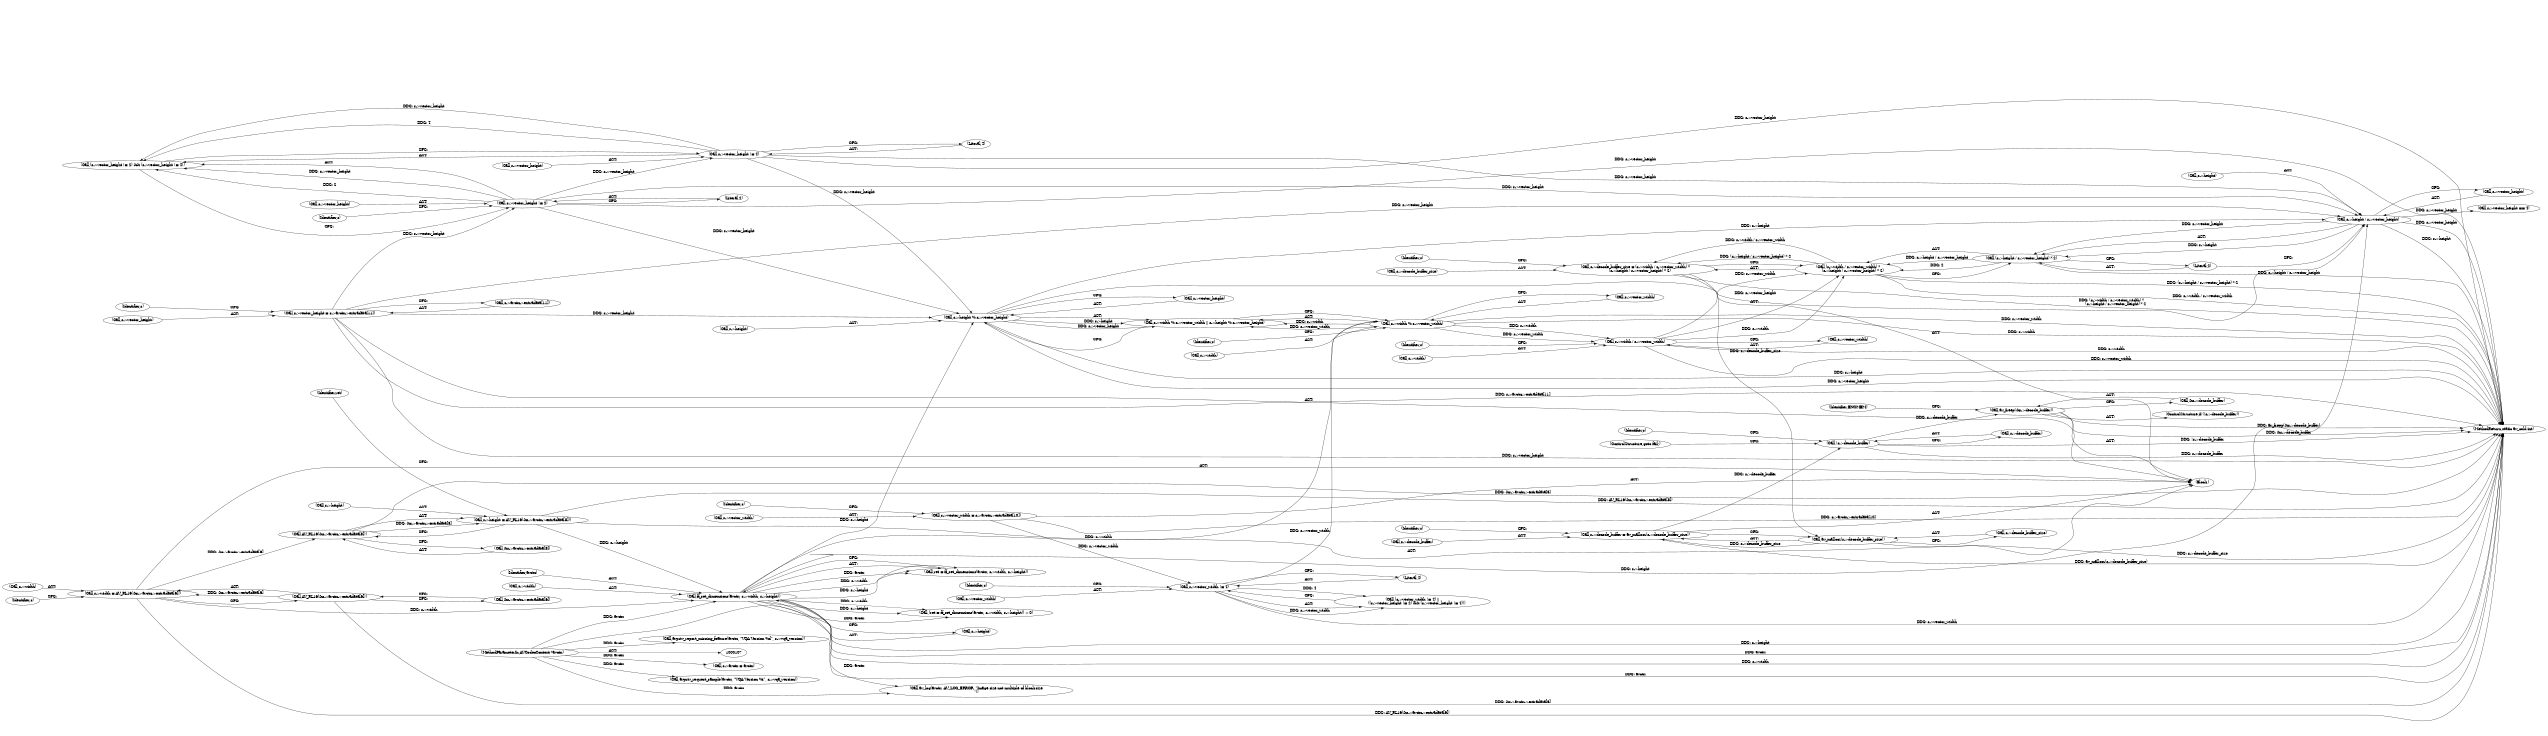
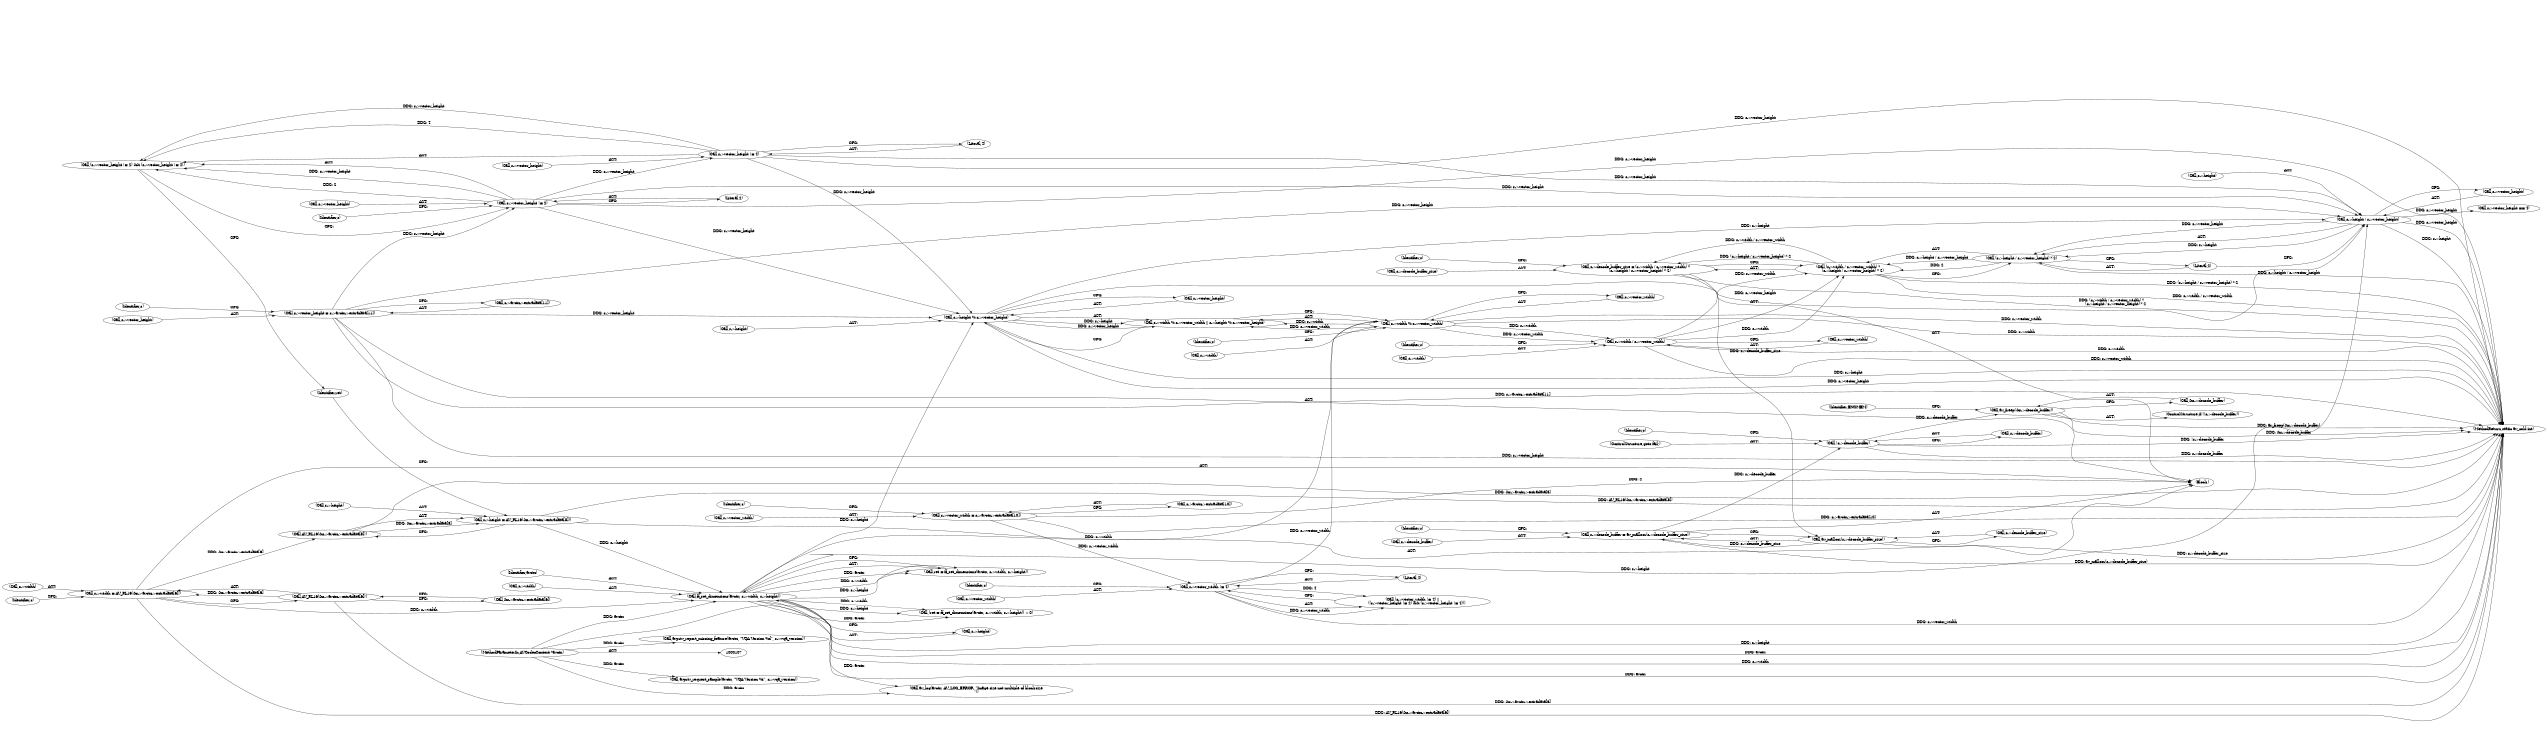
edge "(Call,(s->vector_height != 2) && (s->vector_height != 4))" -> "(Call,s->vector_height != 4)": now "(Call,(s->vector_height != 2) && (s->vector_height != 4))" -> "(Identifier,ret)"
edge "(ControlStructure,goto fail;)" -> "(Call,!s->decode_buffer)": label "CFG: " -> "AST: "
edge "(Call,av_freep(&s->decode_buffer))" -> "(Block,)": removed, label "AST:"
edge "(Call,s->vector_width = s->avctx->extradata[10])" -> "(Block,)": label "AST: " -> "DDG: 2"
node "(Call,s->avctx->extradata[10])": added
node "(Call,&s->avctx->extradata[8])": removed
node "(Call,s->avctx = avctx)": removed
